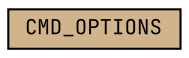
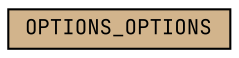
node "CMD_OPTIONS": label "CMD_OPTIONS" -> "OPTIONS_OPTIONS"
